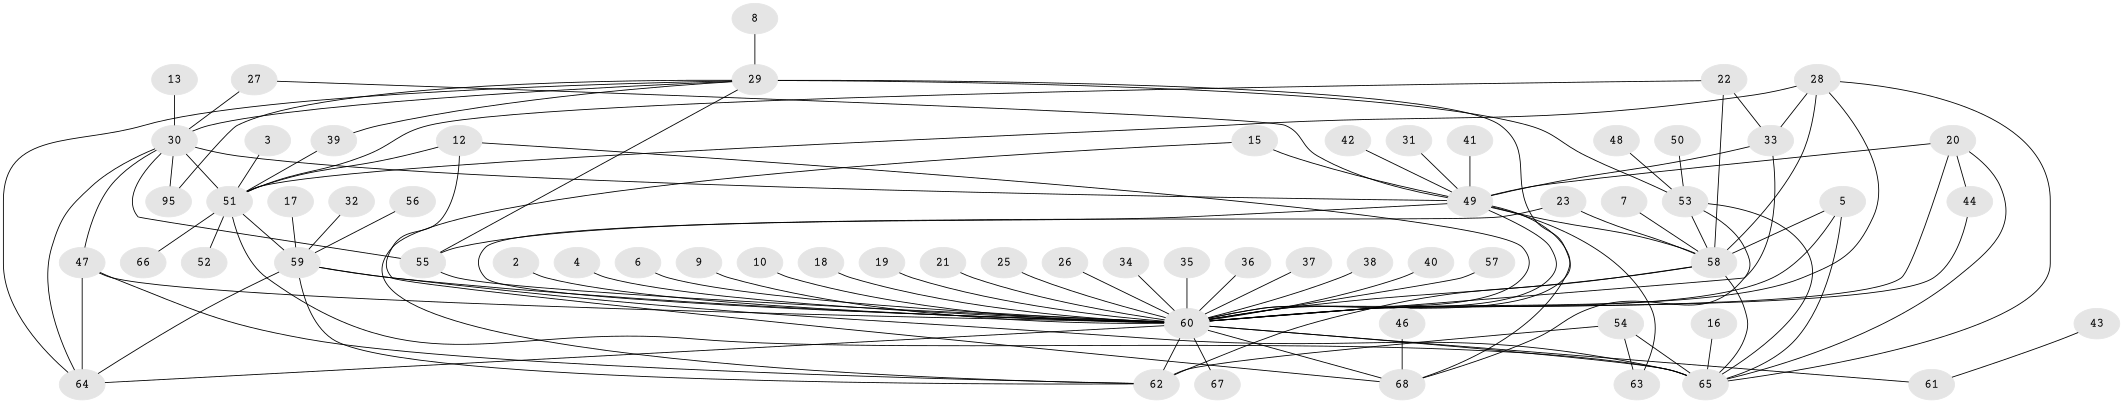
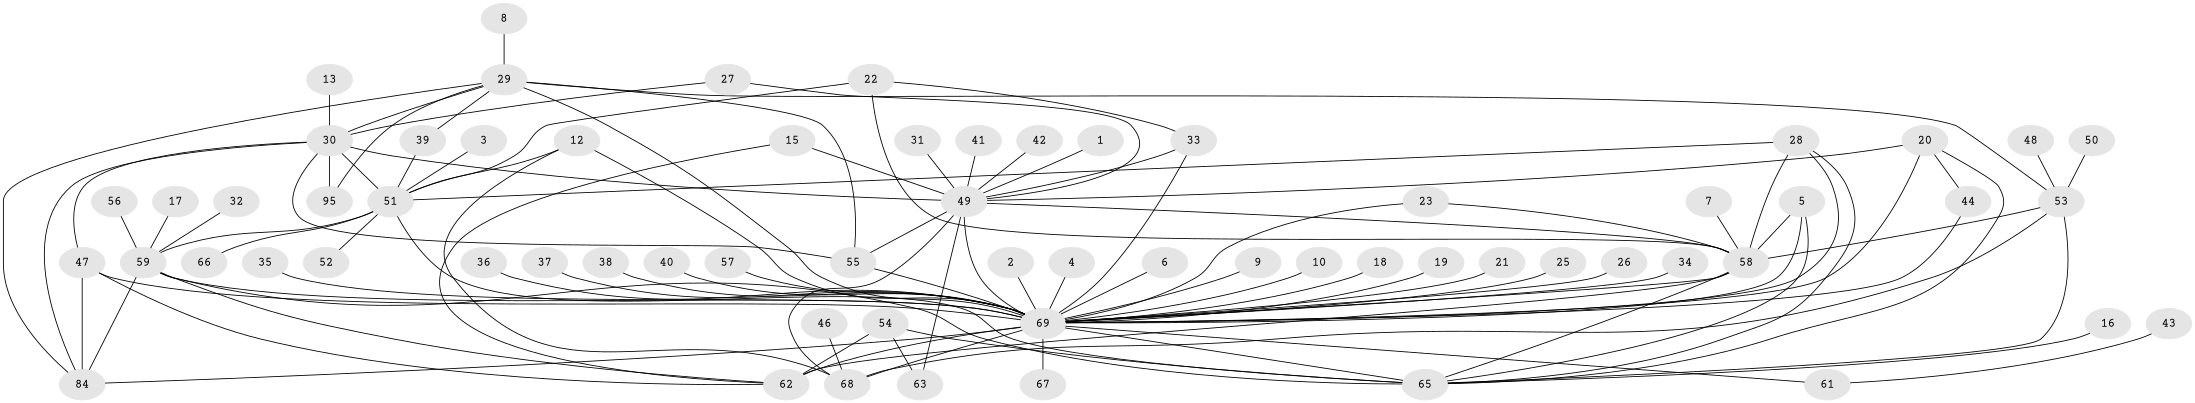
edge "28" -- "33": removed
node "1": added
node "60": label "60" -> "69"
node "64": label "64" -> "84"
